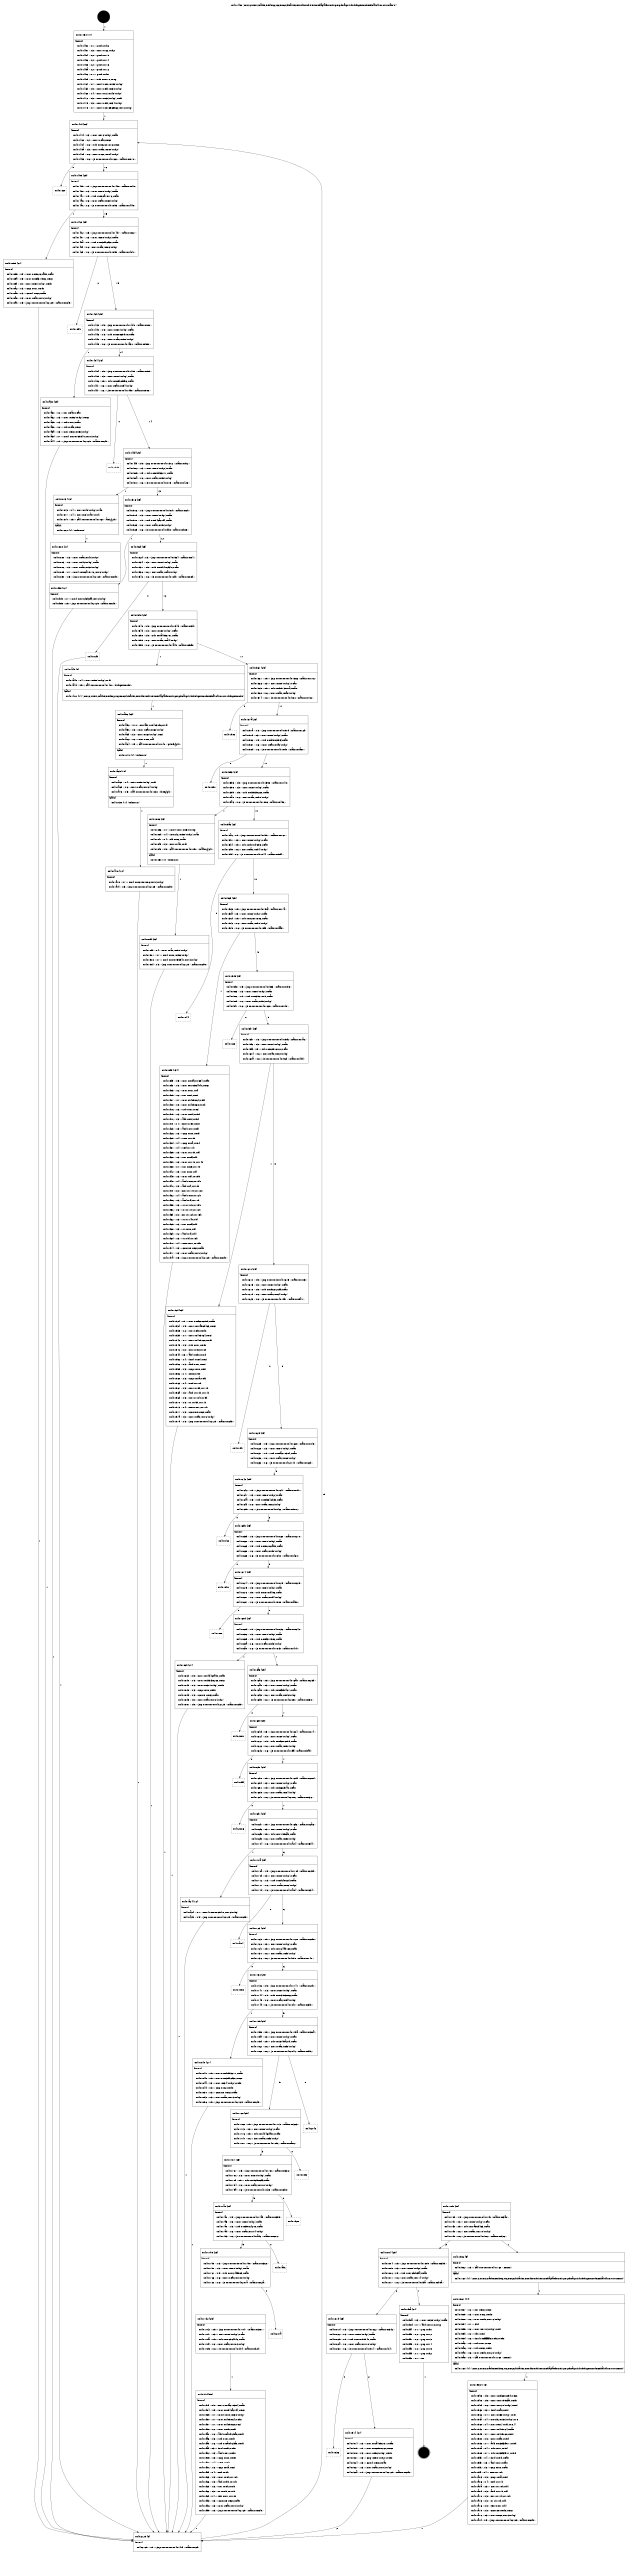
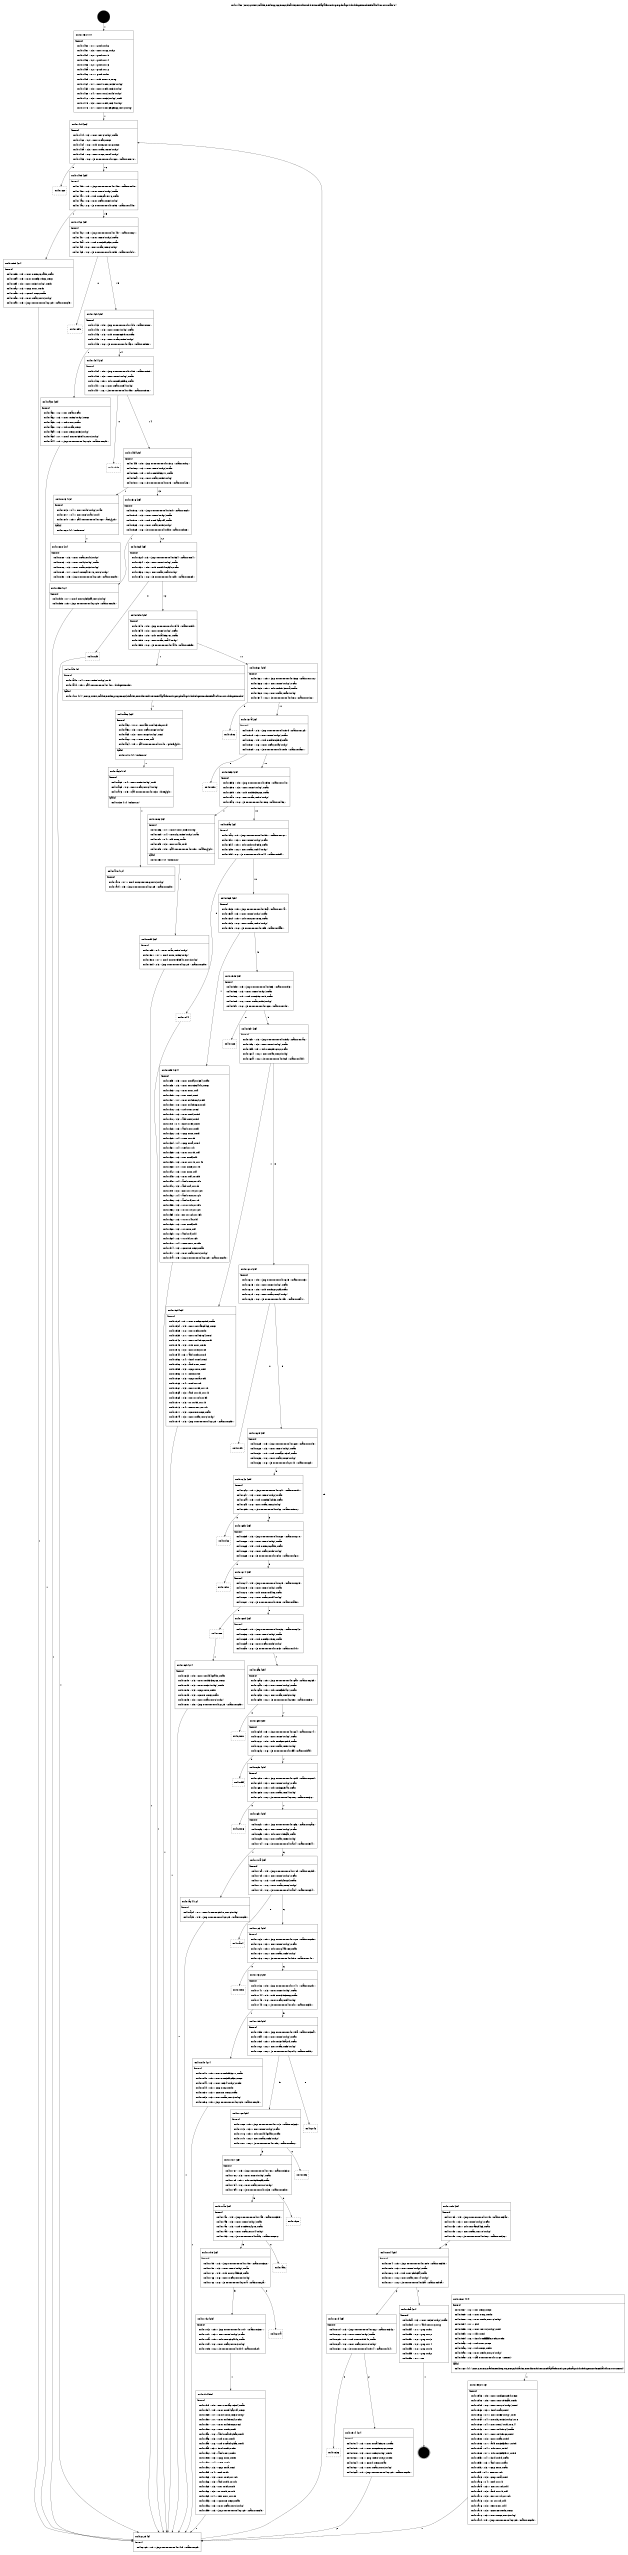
edge "0x40168d [25]" -> "0x4018cb [27]": now "0x401ee8" -> "0x4018cb [27]"
edge "0x401a78 [12]" -> "0x402129 [5]": now "0x401e44" -> "0x402129 [5]"
node "0x401982 [5]": removed
edge "0x4017b9 [25]" -> "0x4017d2 [25]": added, label "5"
